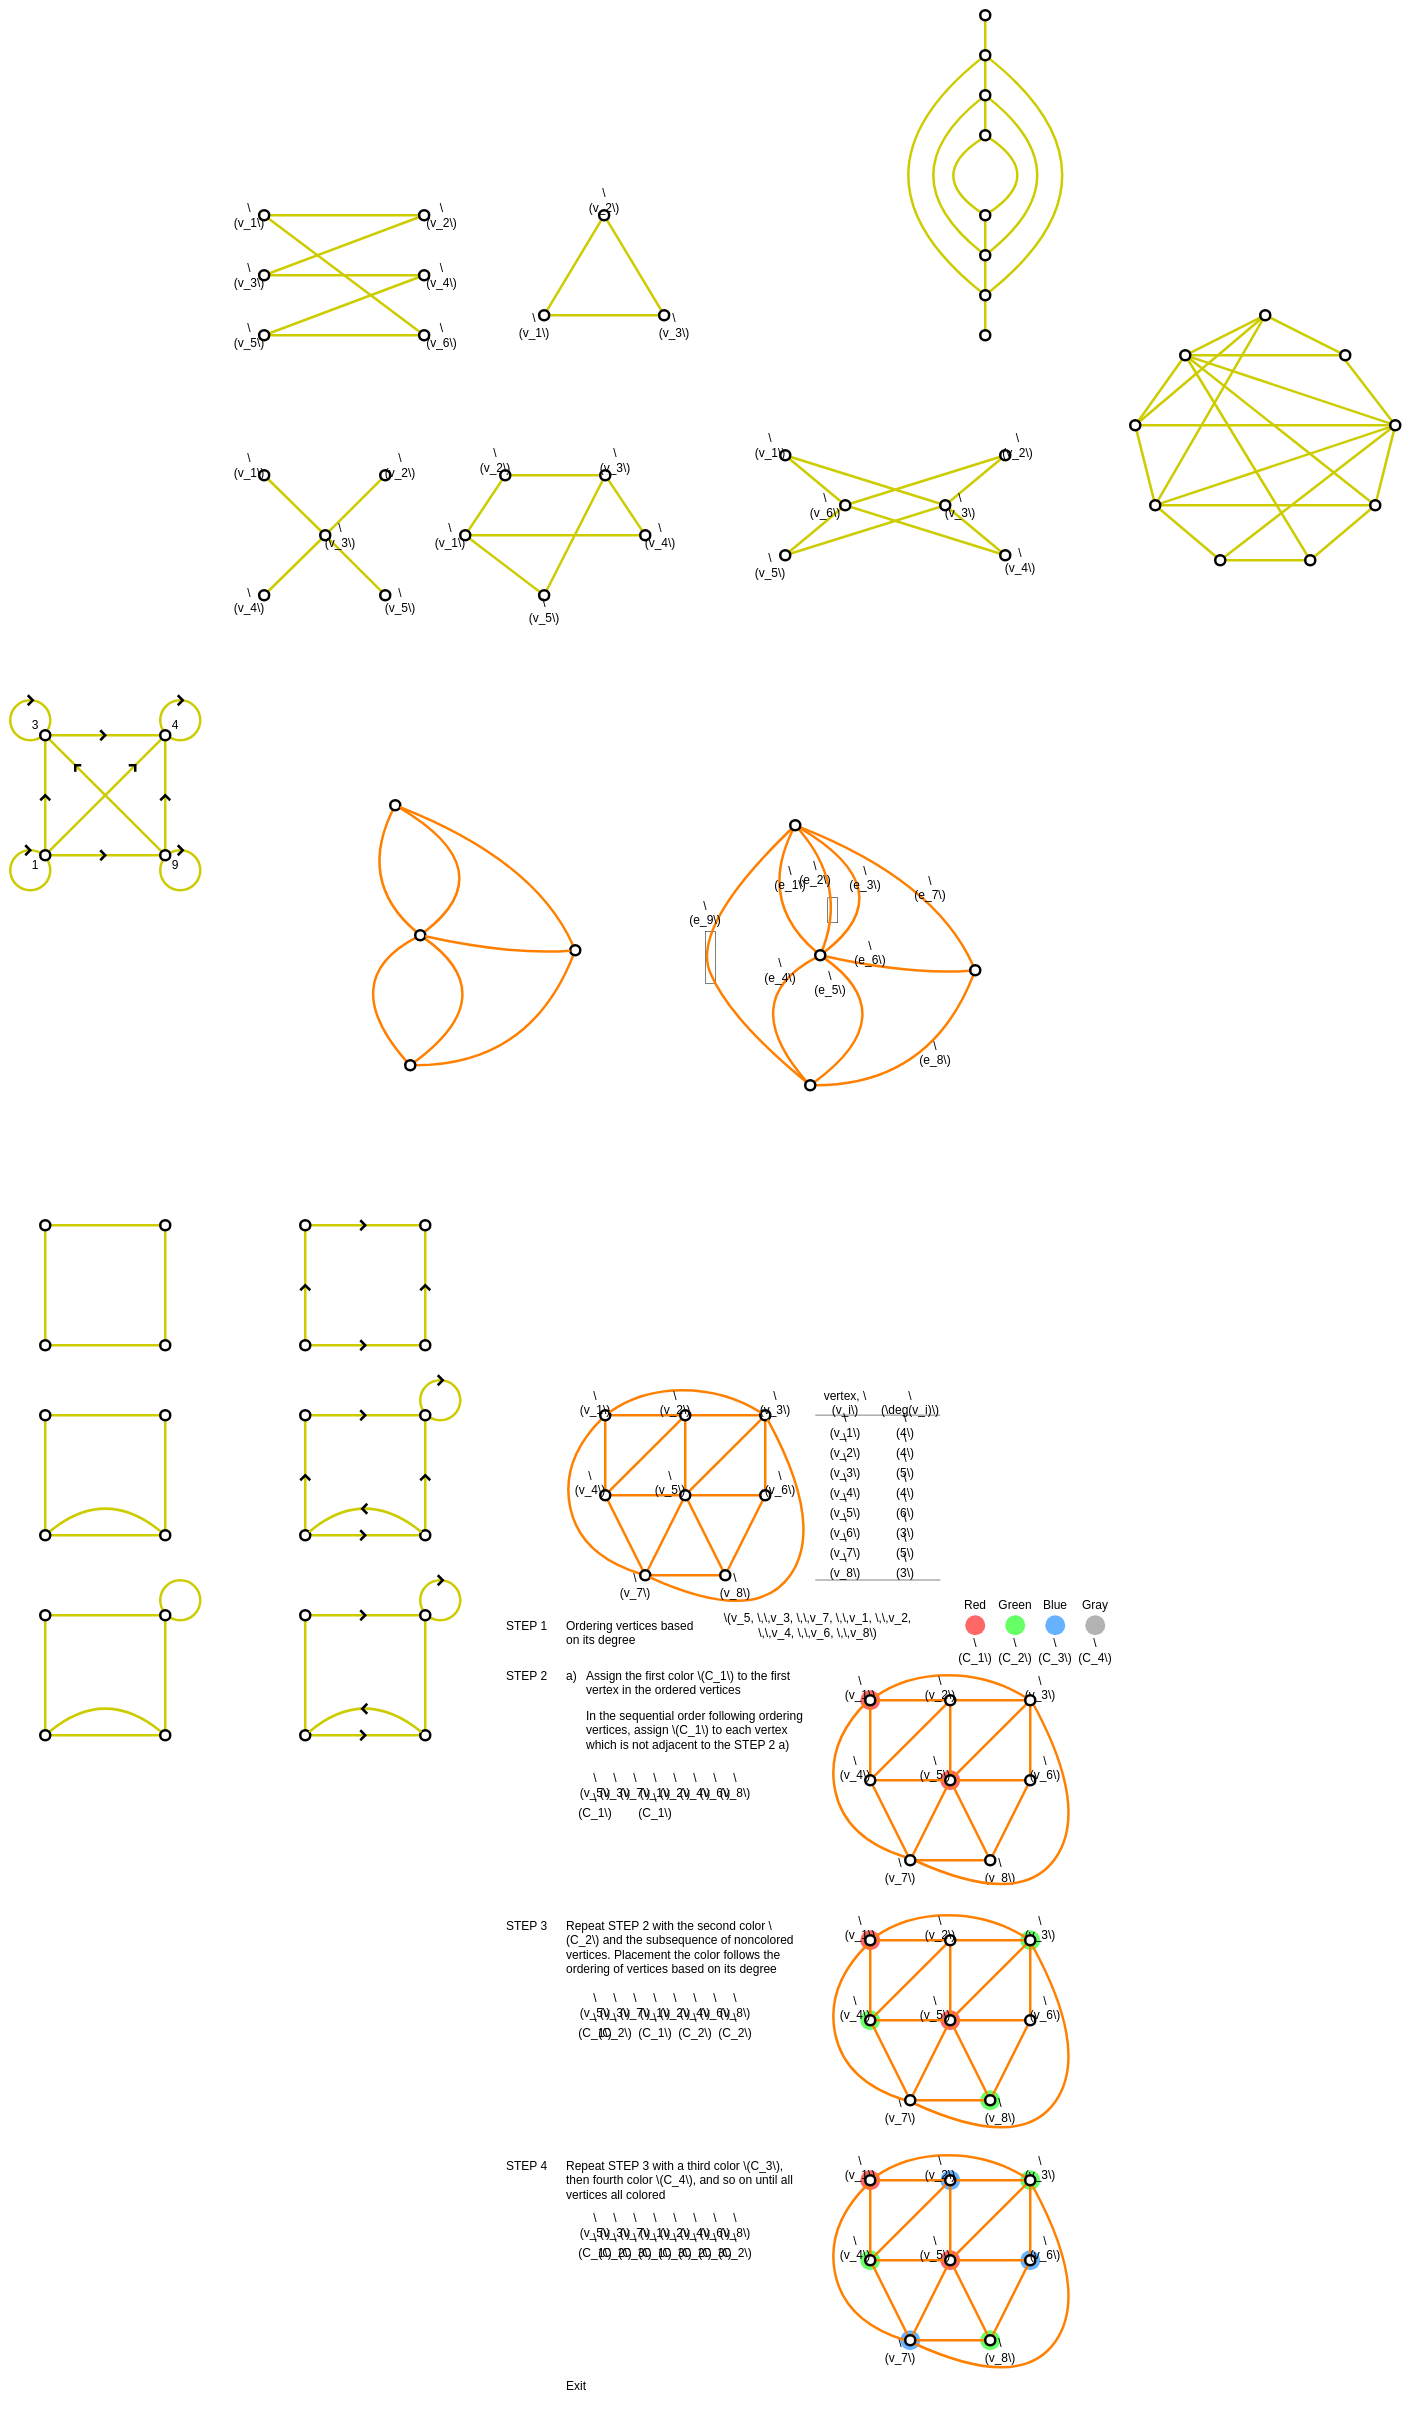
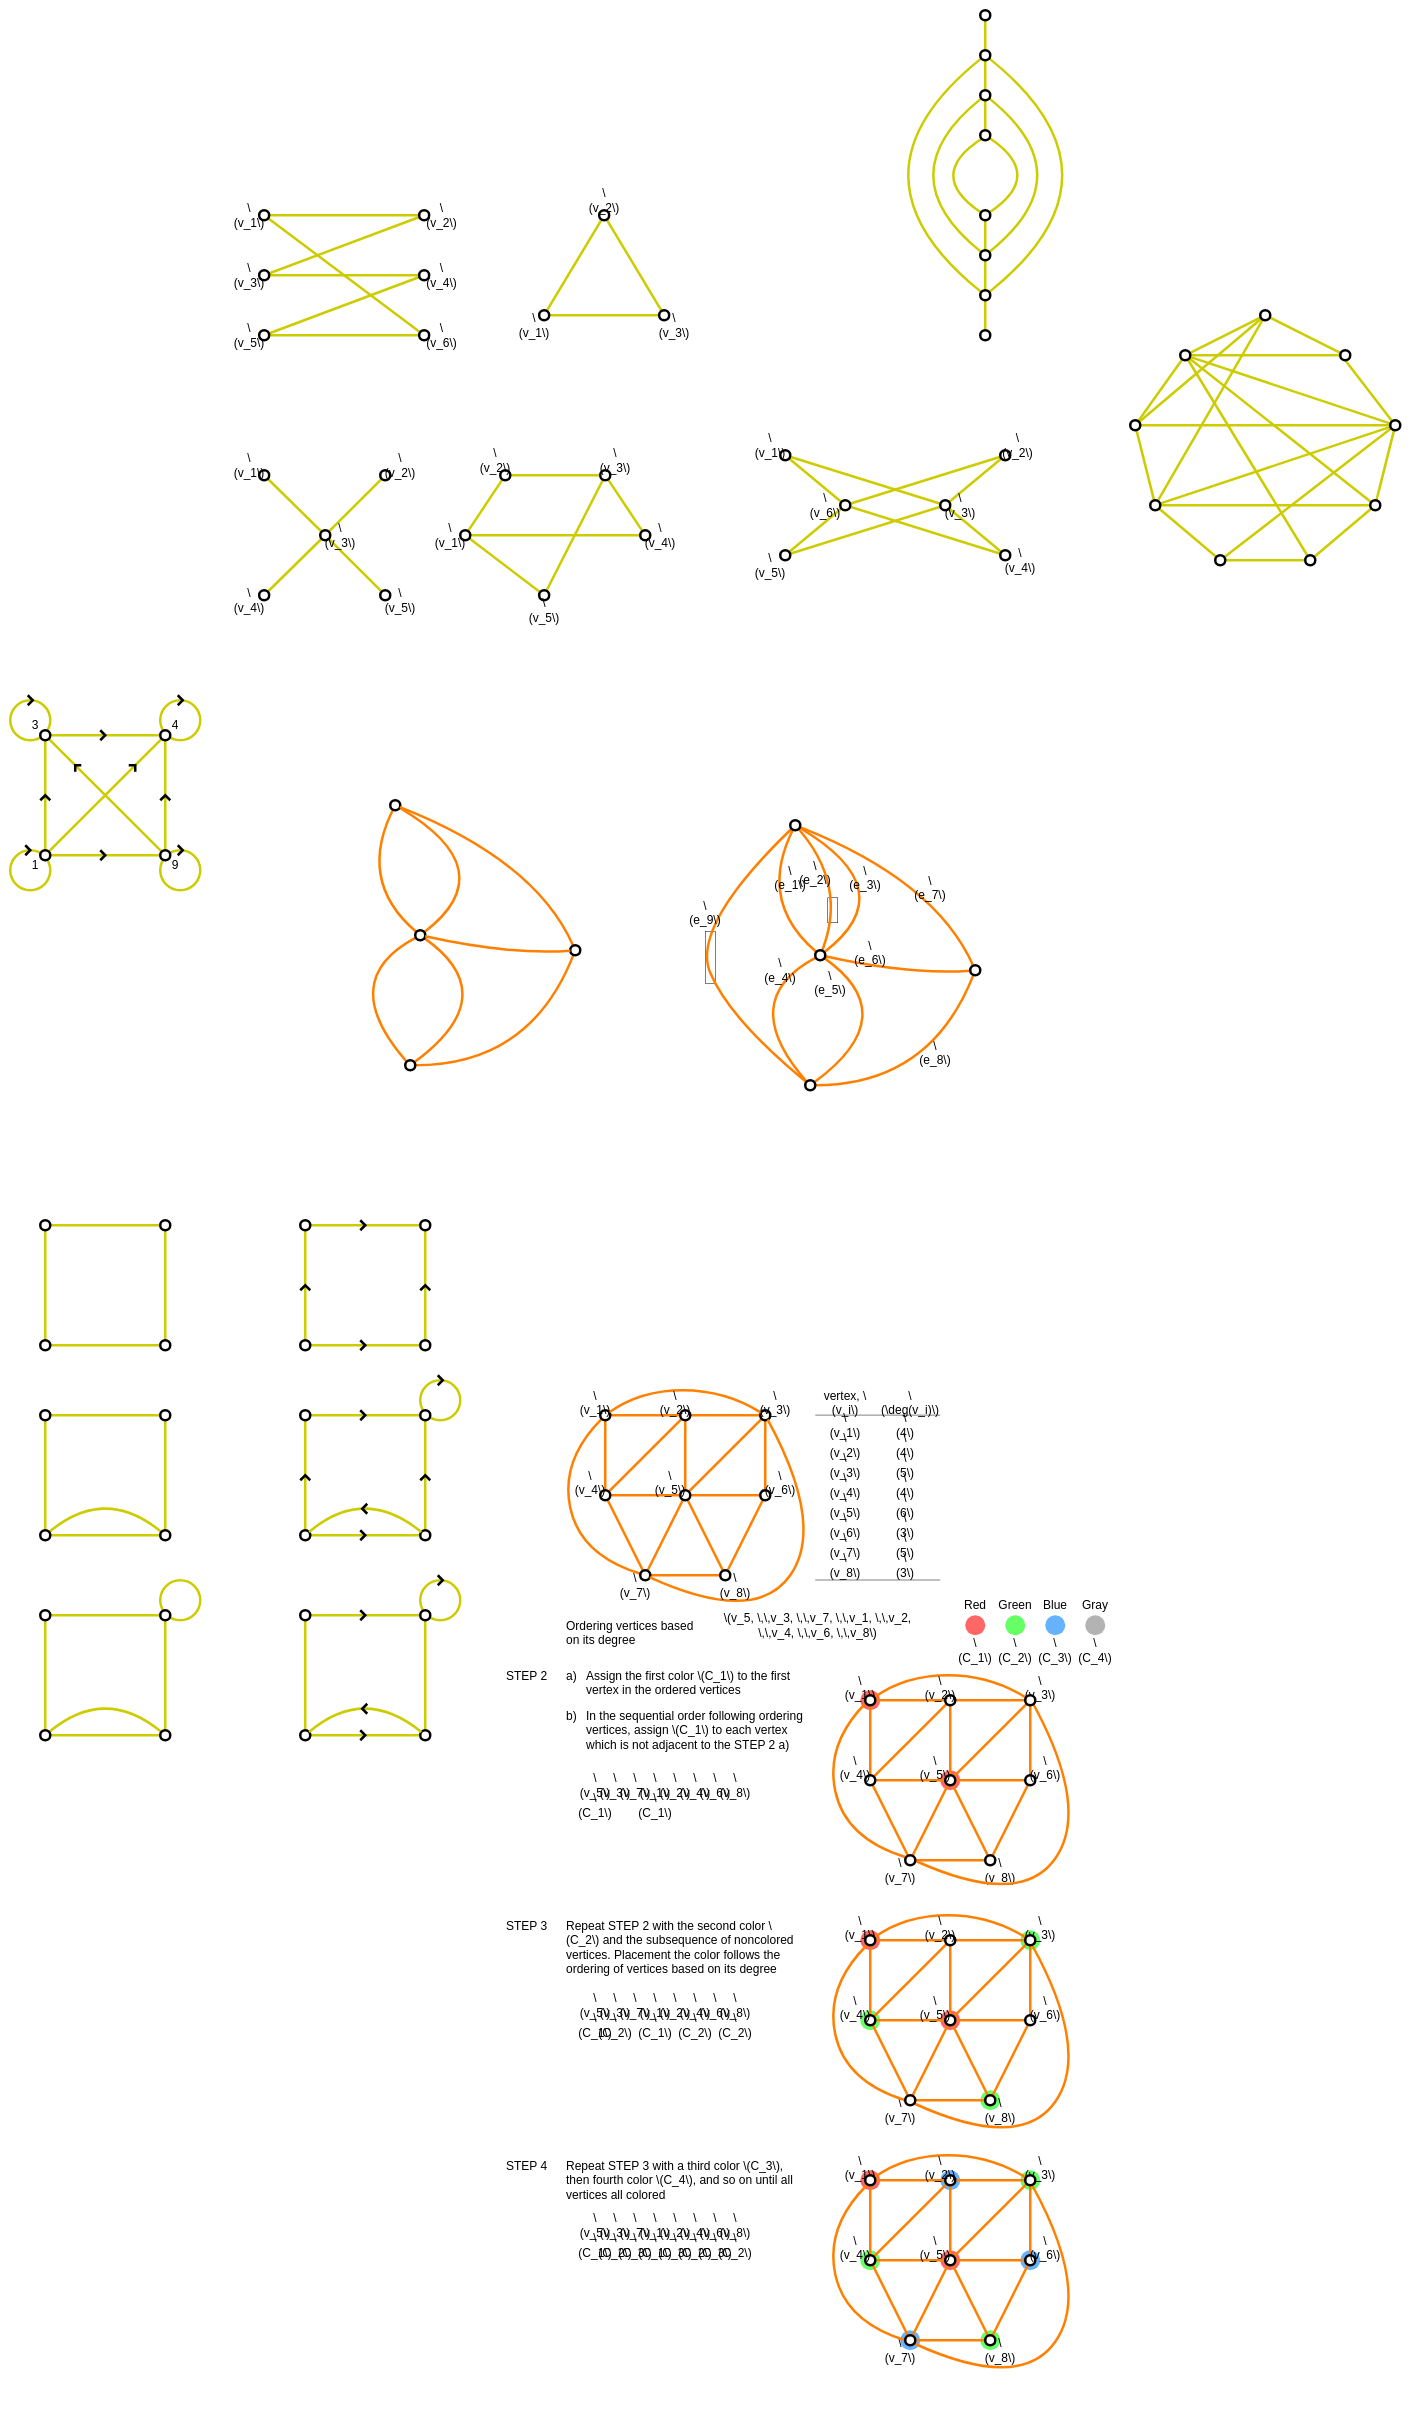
node "STEP 1": removed
node "b)": added
node "Exit": removed
